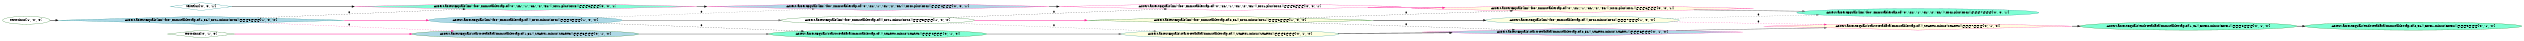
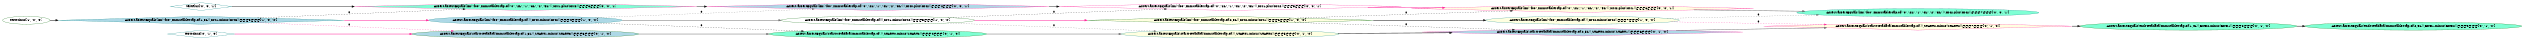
node "testMinus['0', '1', '0']": color darkgreen -> teal
